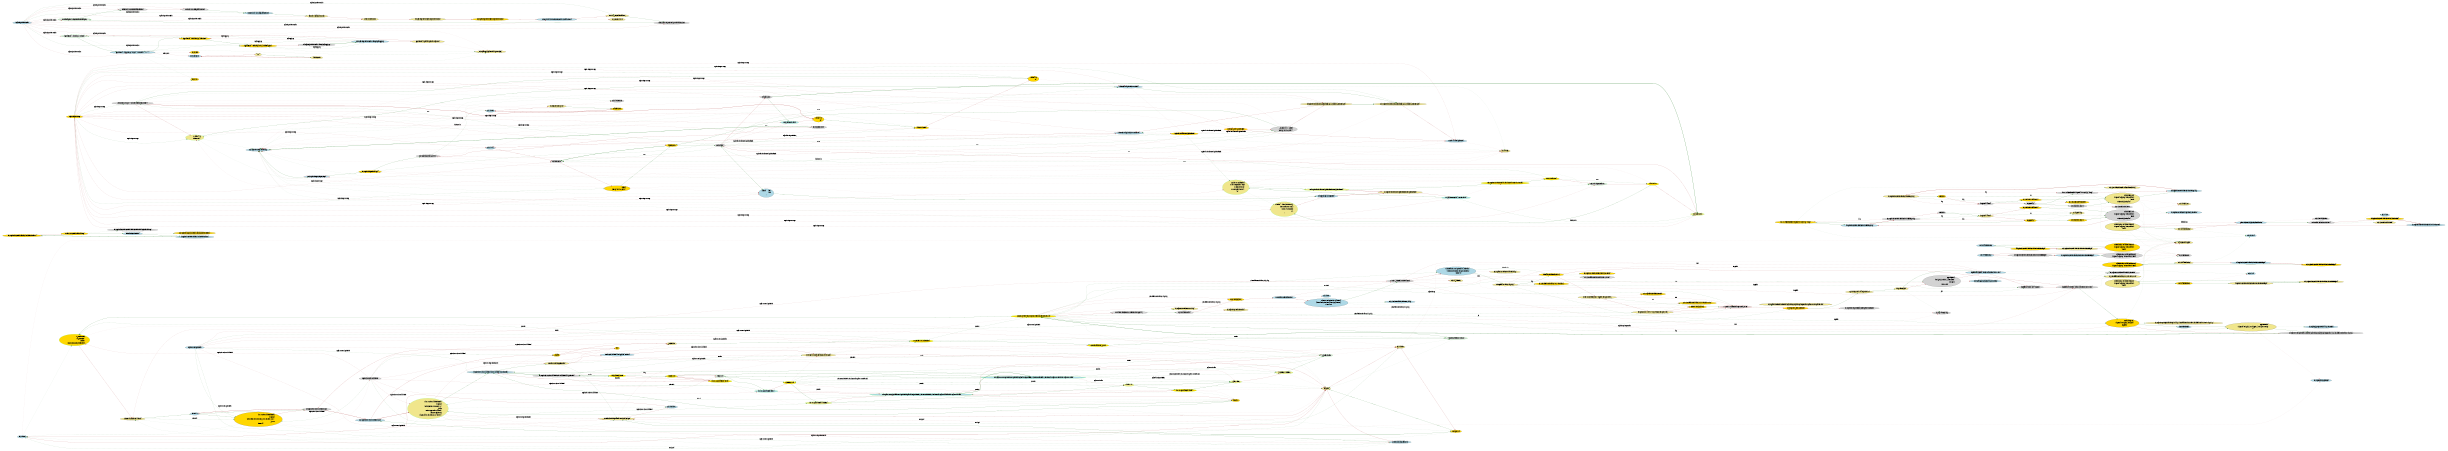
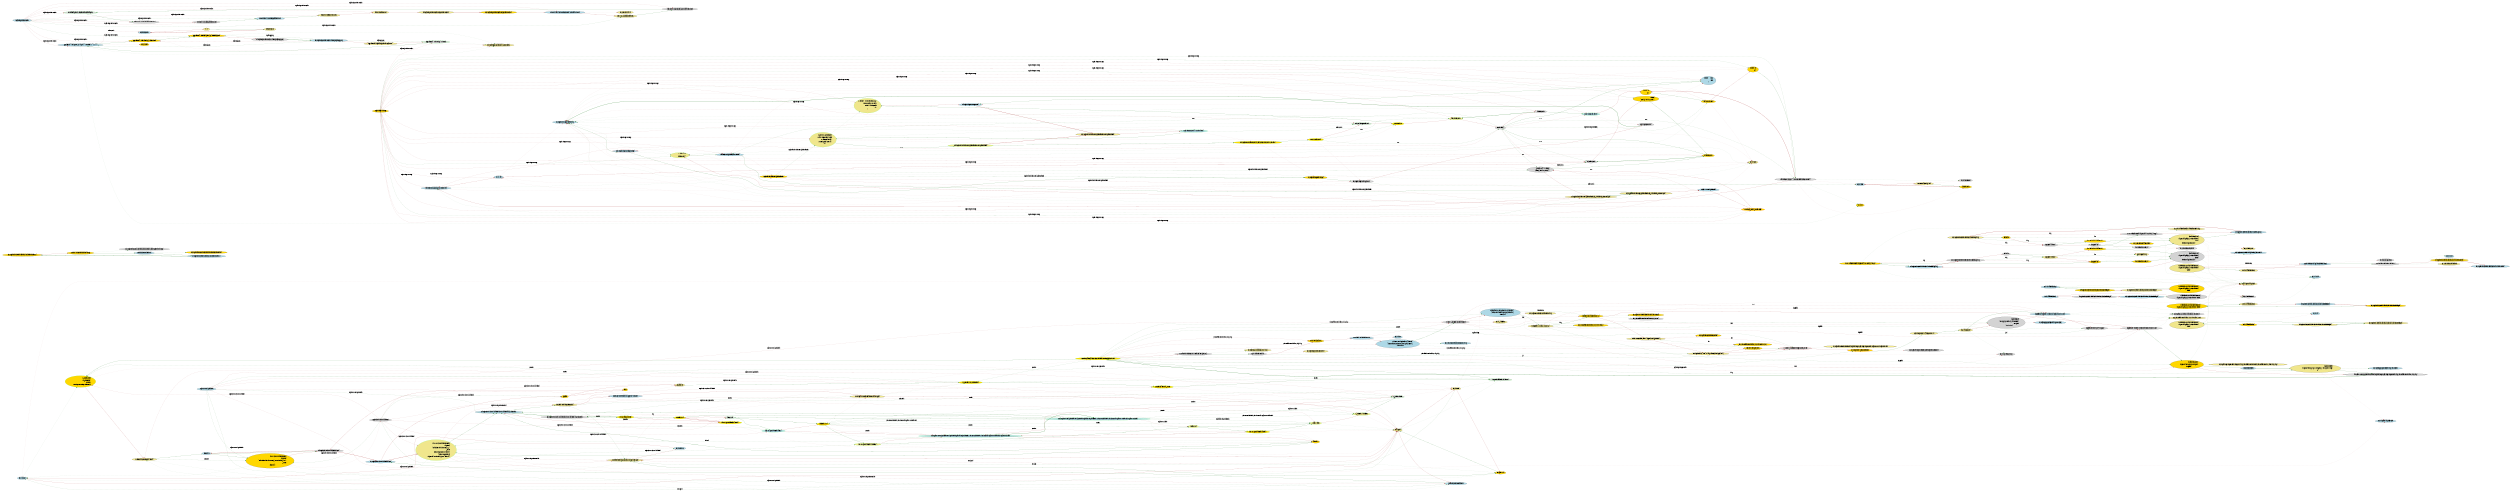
edge "Hangfire.BackgroundJobServerOptions" -> "logger.InfoFormat(''    Worker count: {0}.'', WorkerCount)": now "HangFire.Web.Pages.ServersPage" -> "logger.InfoFormat(''    Worker count: {0}.'', WorkerCount)"
